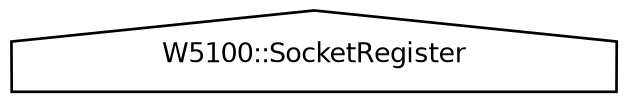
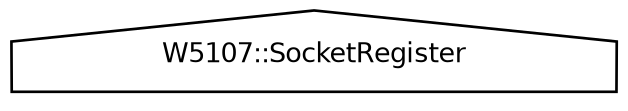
node "W5100::SocketRegister": label "W5100::SocketRegister" -> "W5107::SocketRegister"
